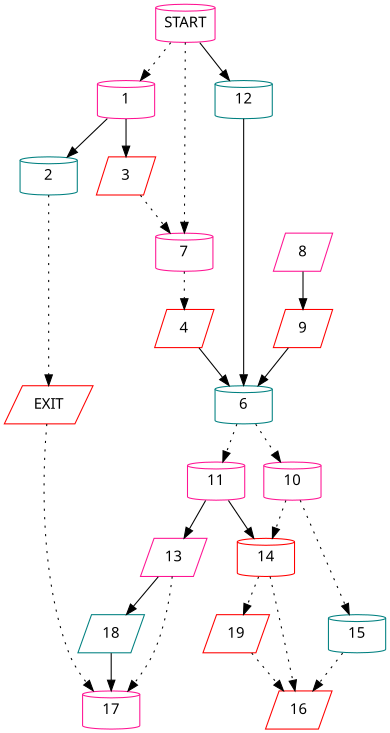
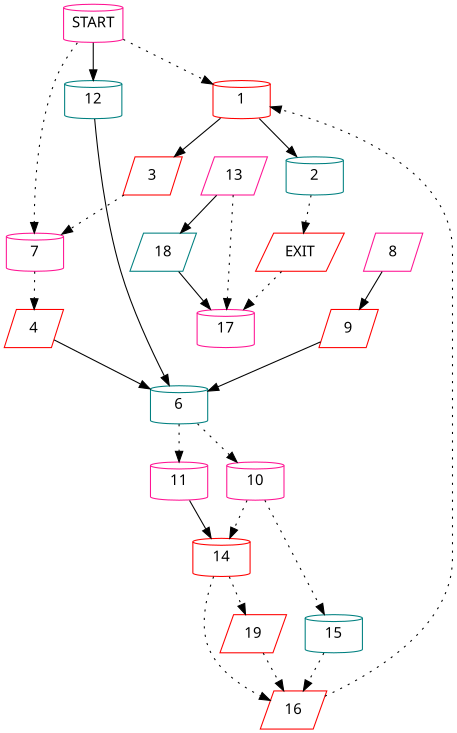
node "1": color deeppink -> red
edge "16" -> "1": added
edge "11" -> "13": removed
